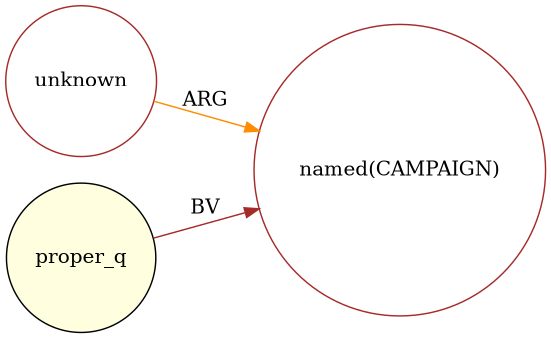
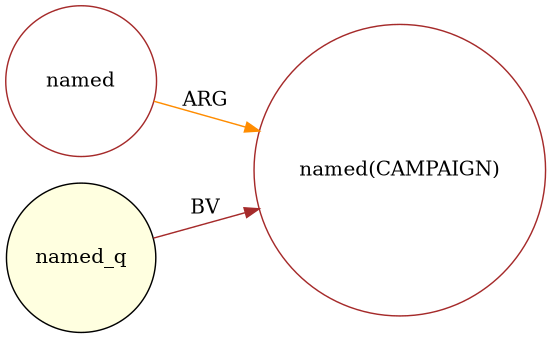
node "unknown": label "unknown" -> "named"
node "proper_q": label "proper_q" -> "named_q"
